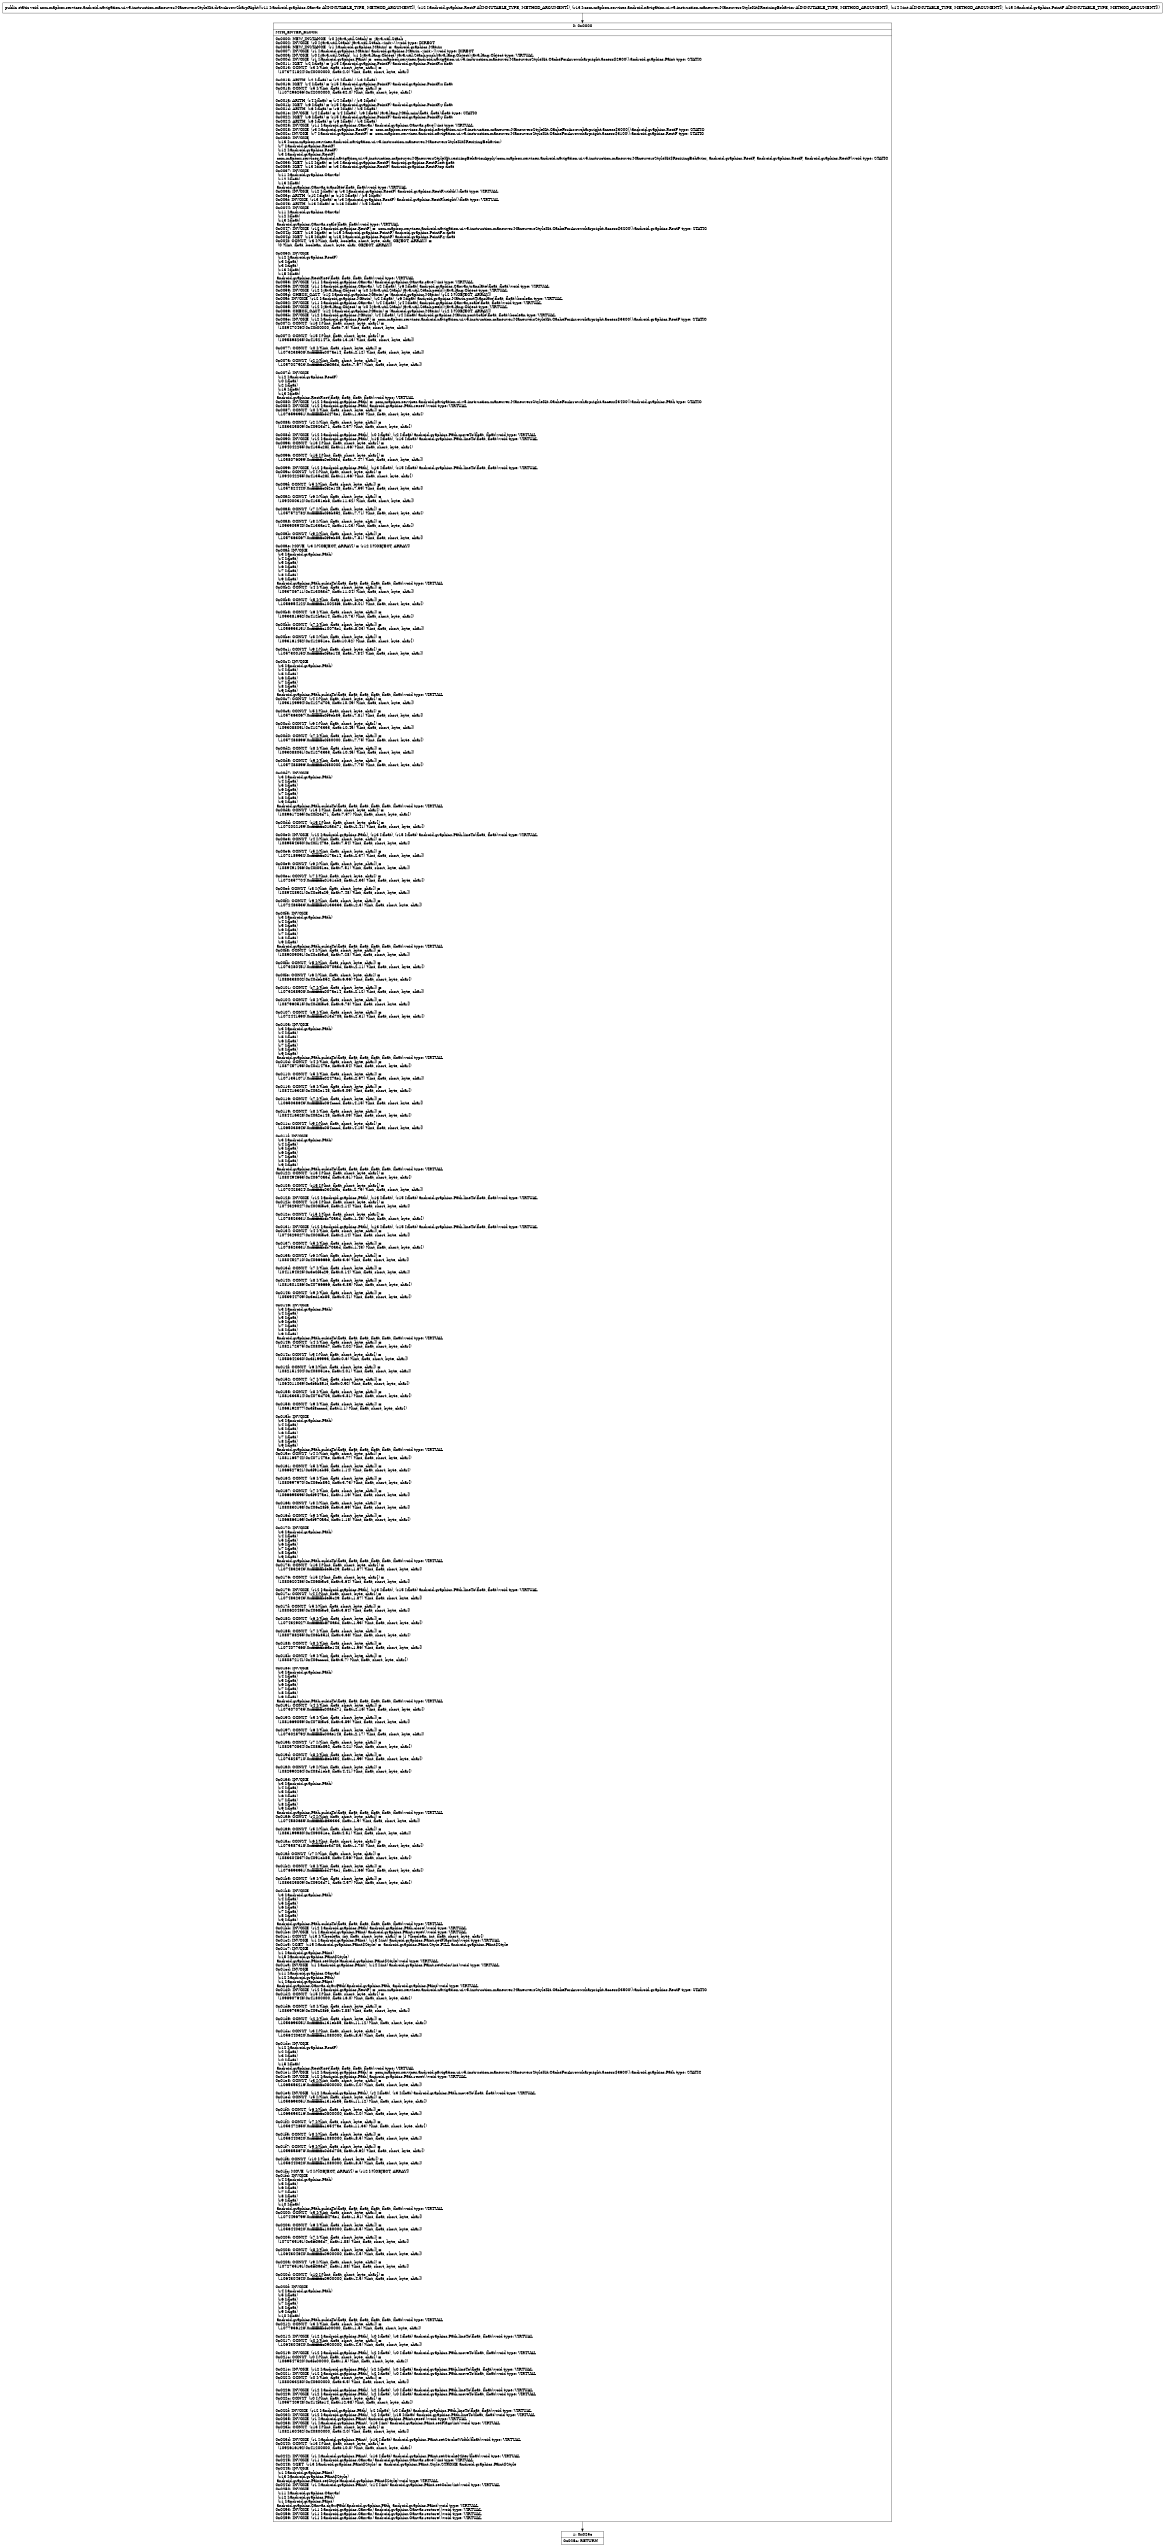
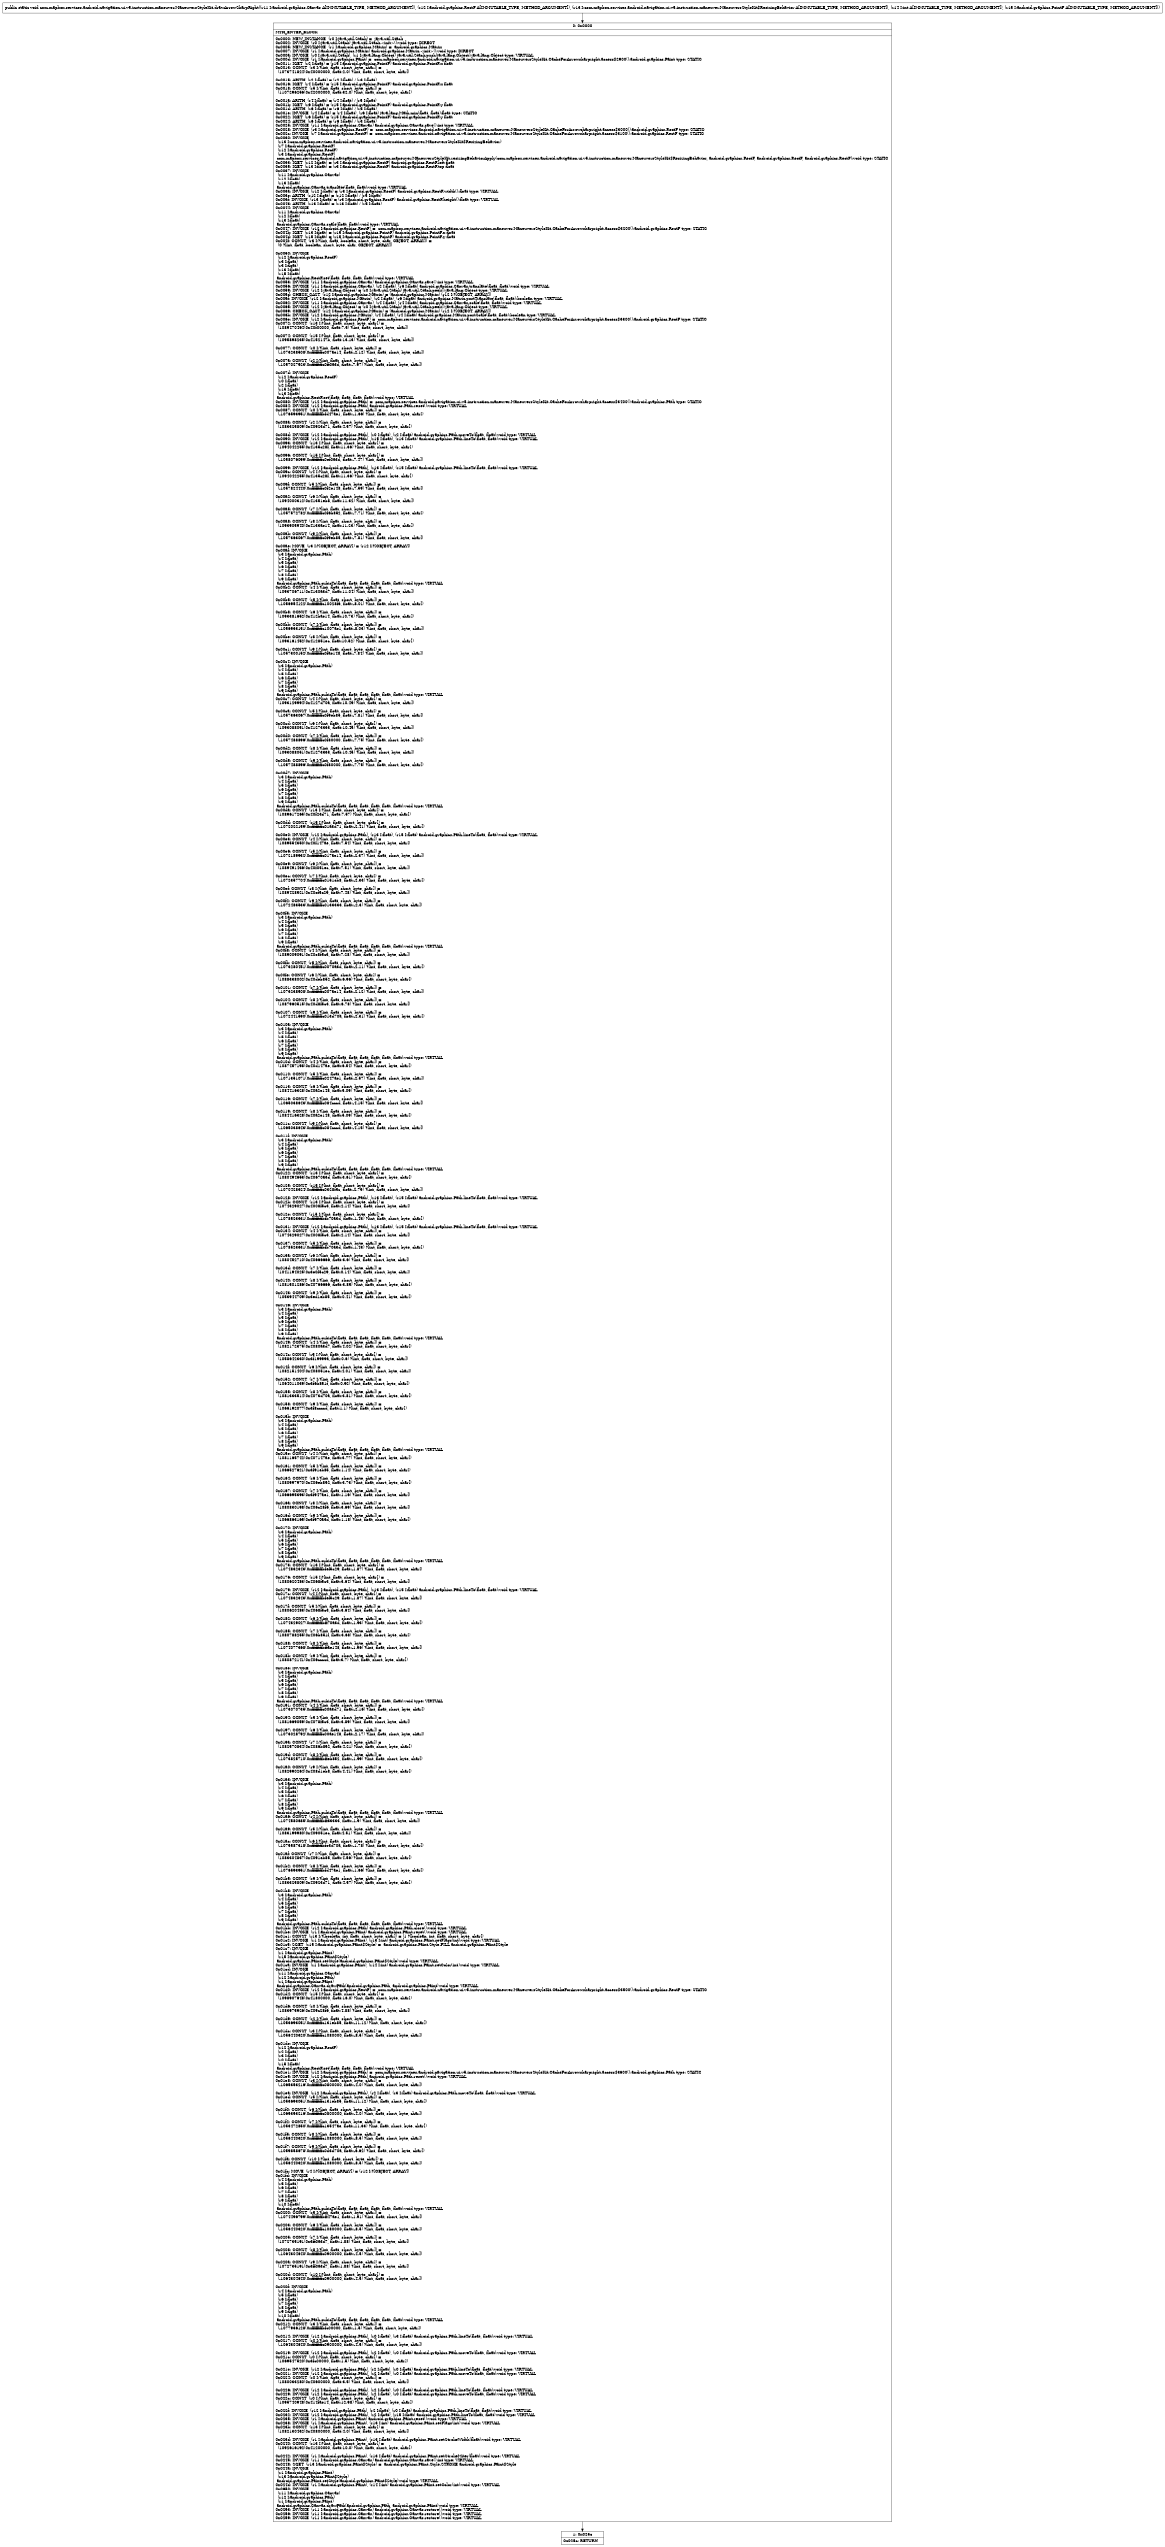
node "0: 0x0000": text "0x0250: INVOKE" -> "0x0650: INVOKE"
